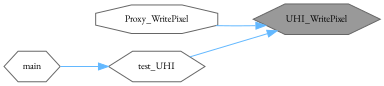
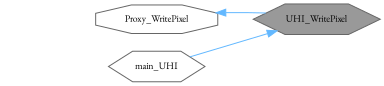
edge "Proxy_WritePixel" -> "UHI_WritePixel": reversed
node "main": removed
node "test_UHI": label "test_UHI" -> "main_UHI"
